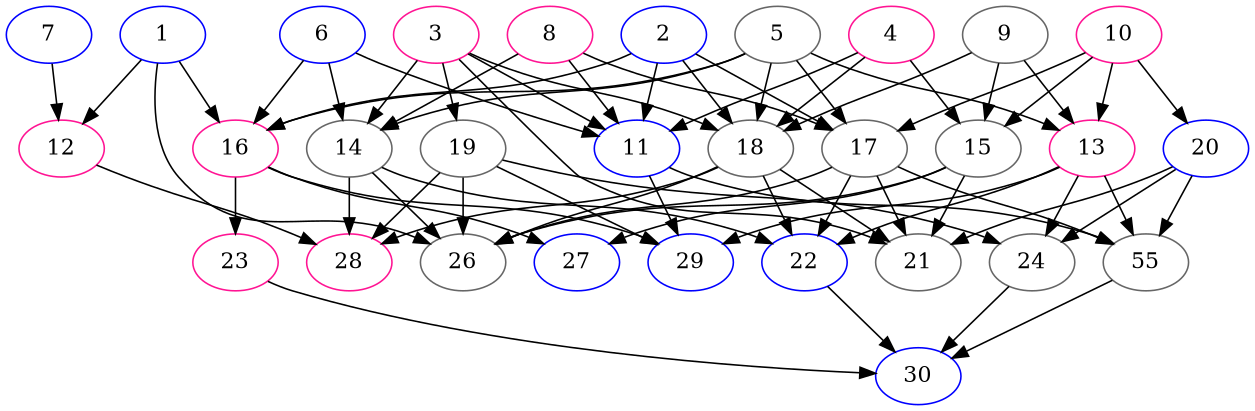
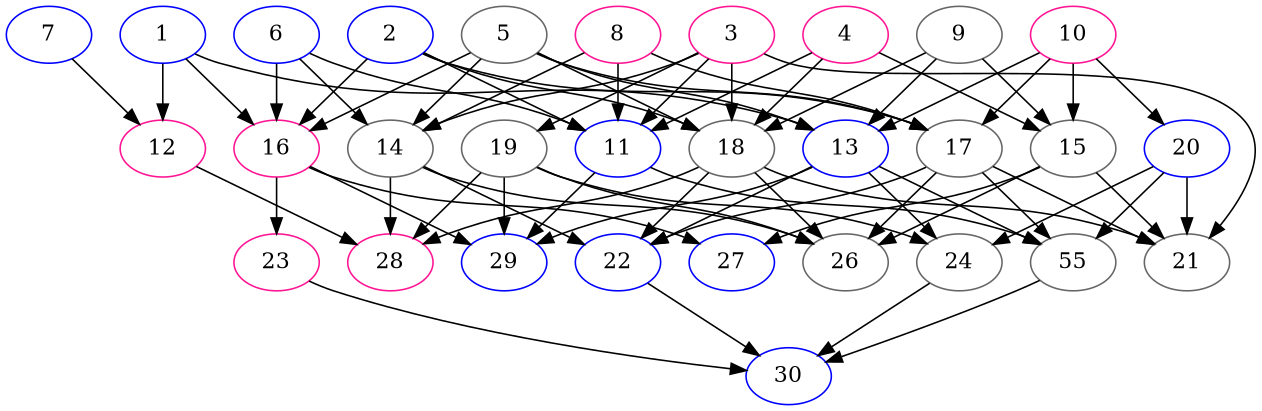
node "13": color deeppink -> blue
edge "1" -> "26": now "1" -> "13"
